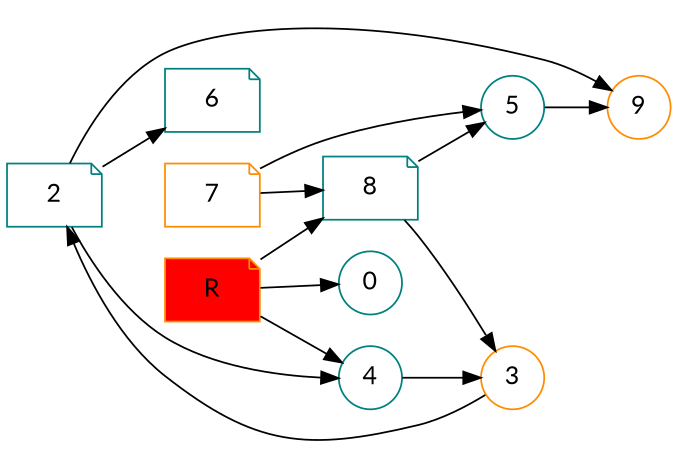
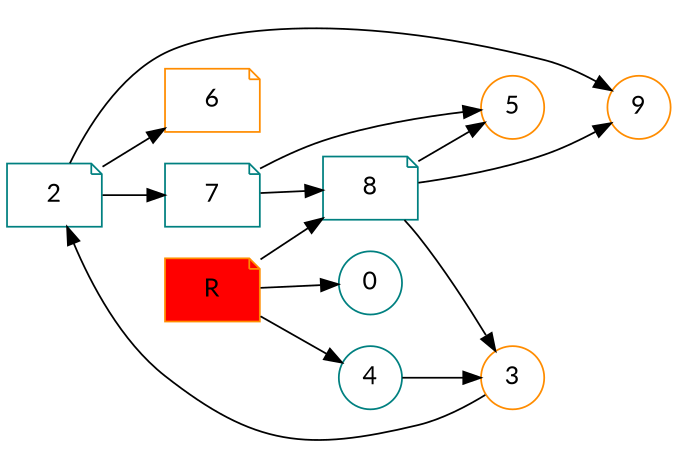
node "6": color teal -> darkorange
node "5": color teal -> darkorange
edge "5" -> "9": now "8" -> "9"
node "7": color darkorange -> teal
edge "2" -> "4": now "2" -> "7"
